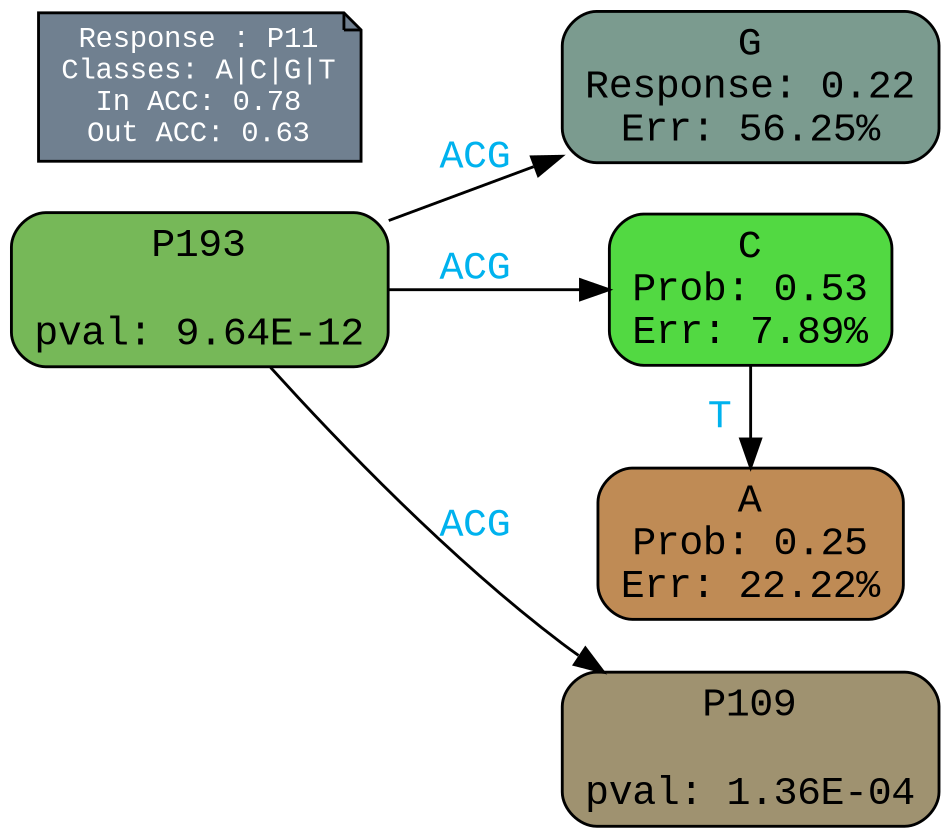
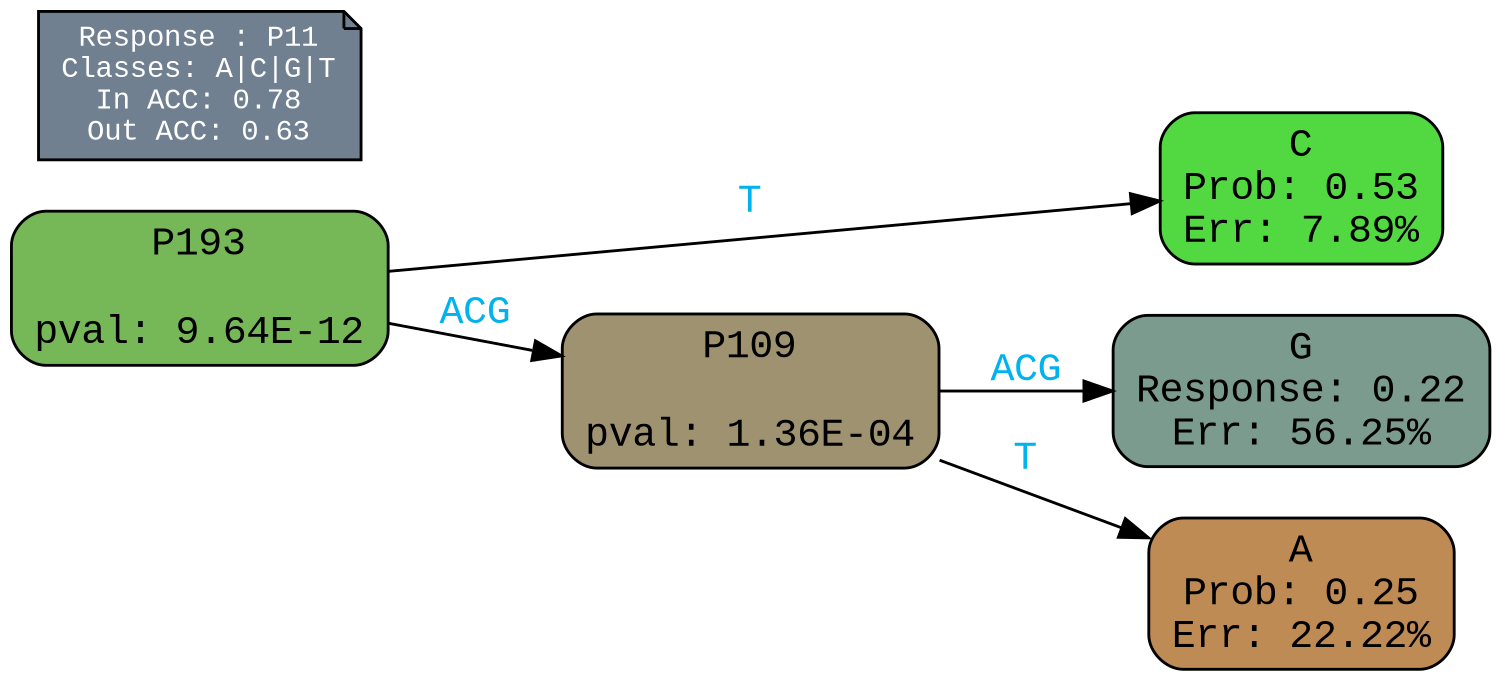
edge "P193 pval: 9.64E-12" -> "G Response: 0.22 Err: 56.25%": now "P109 pval: 1.36E-04" -> "G Response: 0.22 Err: 56.25%"
edge "P193 pval: 9.64E-12" -> "C Prob: 0.53 Err: 7.89%": label "ACG" -> "T"
edge "C Prob: 0.53 Err: 7.89%" -> "A Prob: 0.25 Err: 22.22%": now "P109 pval: 1.36E-04" -> "A Prob: 0.25 Err: 22.22%"
